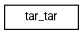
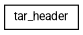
node "tar_tar": label "tar_tar" -> "tar_header"
